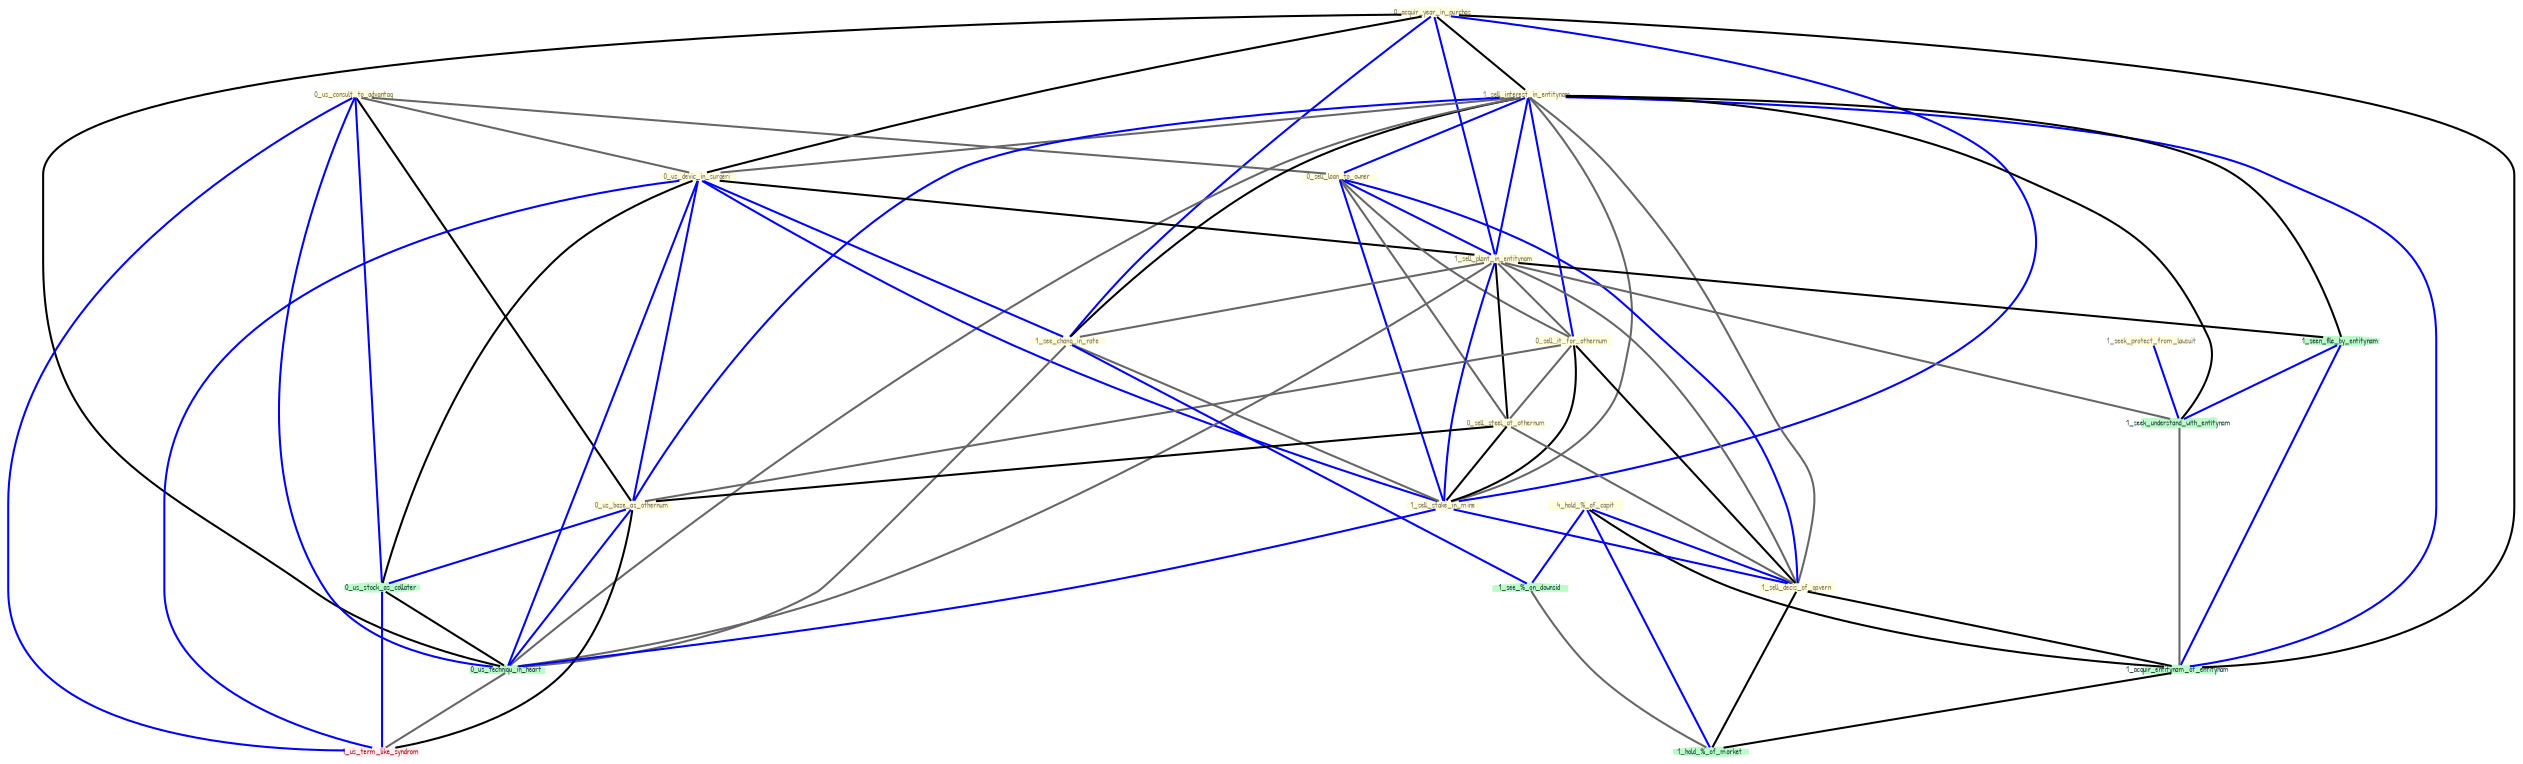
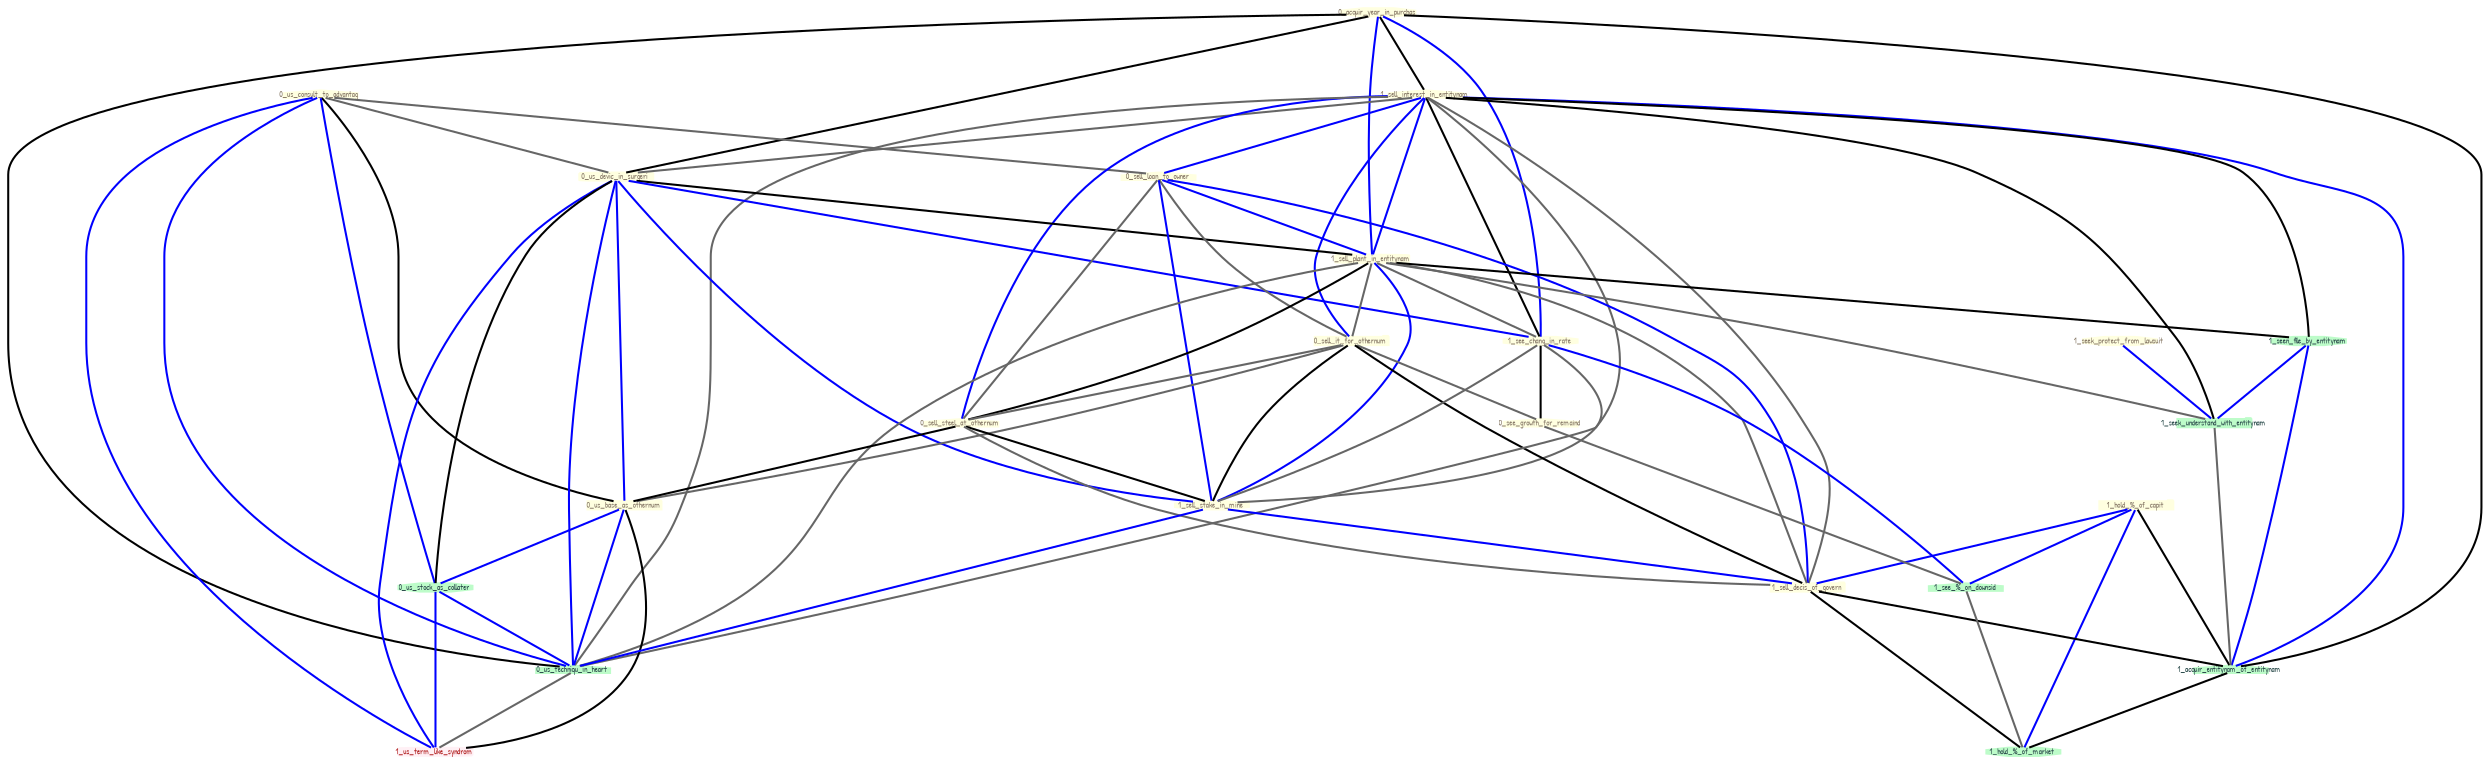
edge "1_sell_interest_in_entitynam" -- "0_us_base_as_othernum": now "1_sell_interest_in_entitynam" -- "0_sell_steel_at_othernum"
edge "0_acquir_year_in_purchas" -- "1_sell_stake_in_mine": removed
node "0_see_growth_for_remaind": added
node "4_hold_%_of_capit": label "4_hold_%_of_capit" -> "1_hold_%_of_capit"
edge "0_us_stock_as_collater" -- "0_us_techniqu_in_heart": color black -> blue
